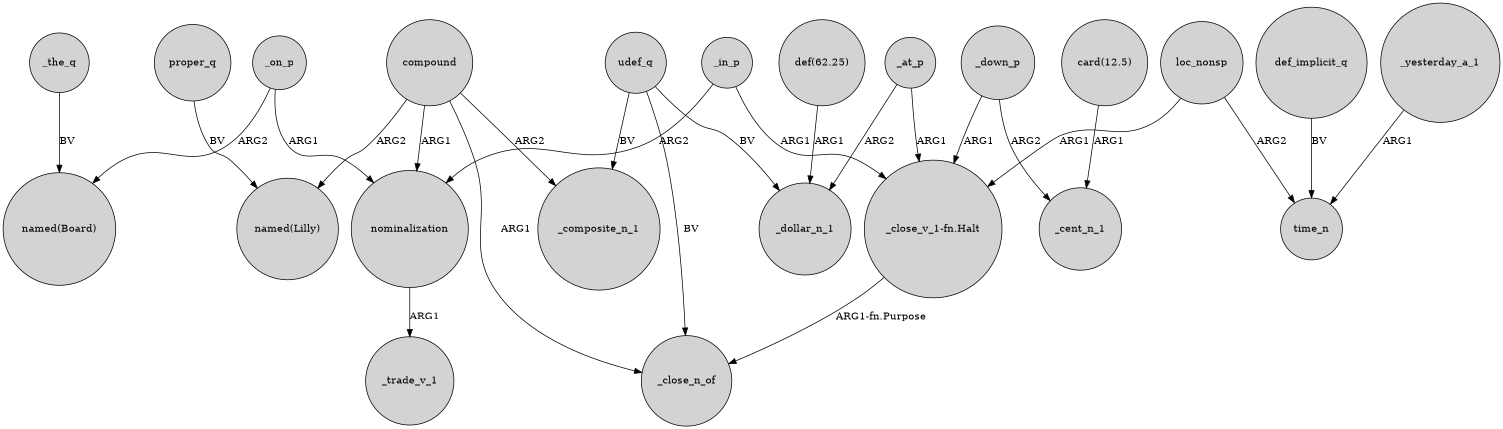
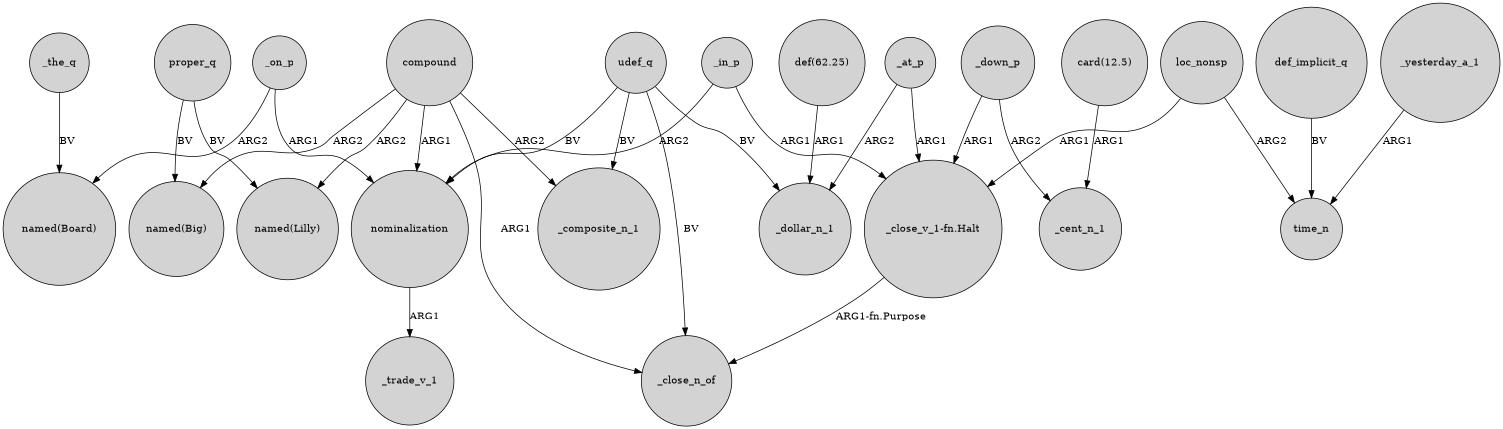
edge "udef_q" -> "nominalization": added, label "BV"
node "named(Big)": added
